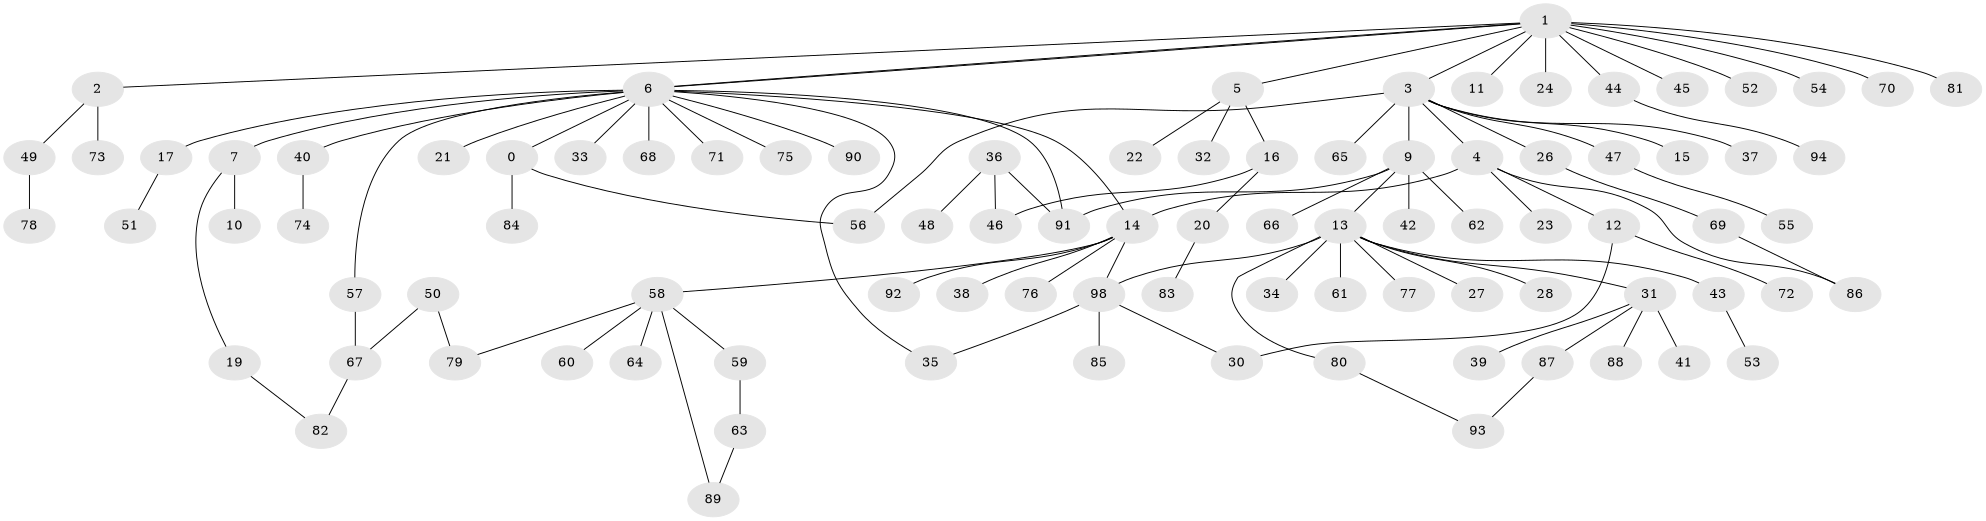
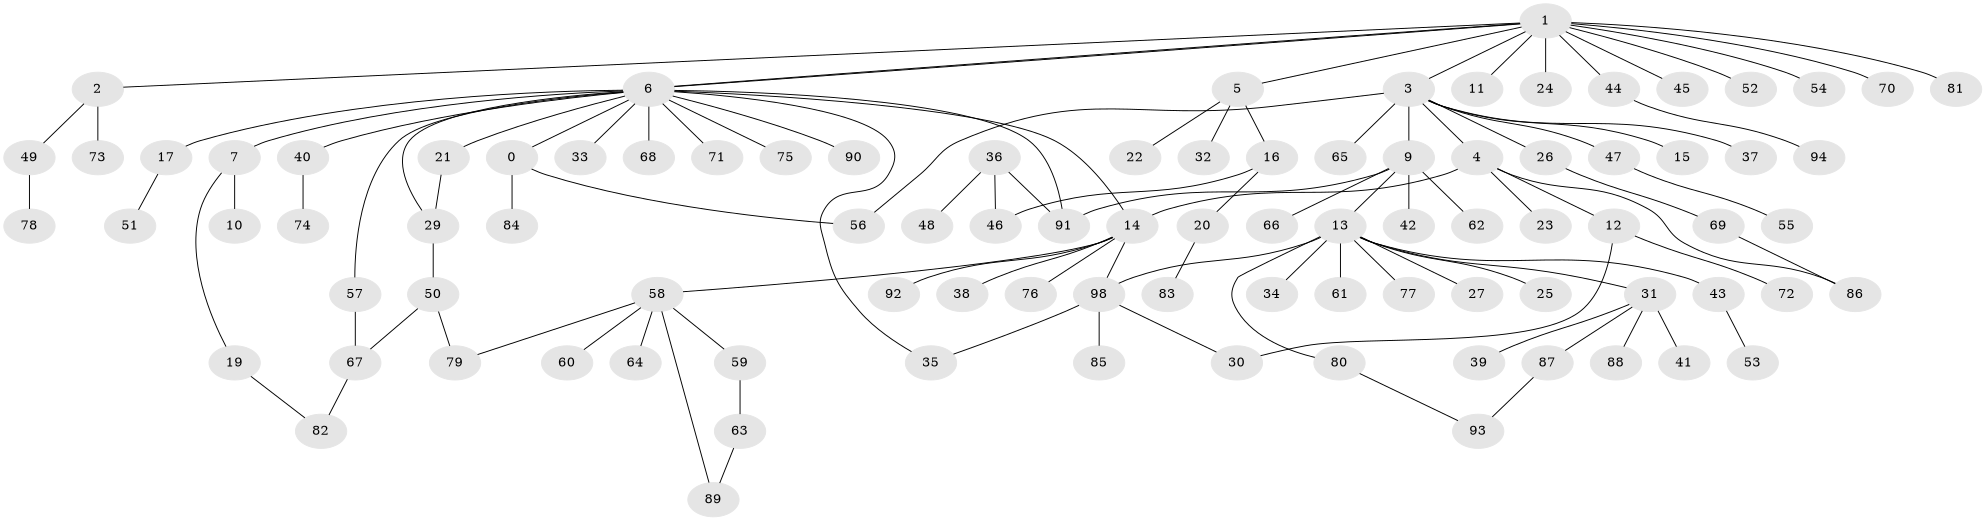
node "29": added
node "28": label "28" -> "25"
